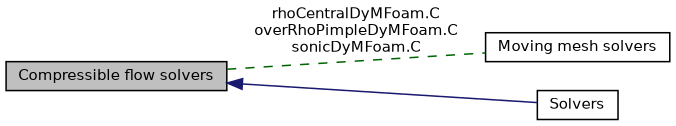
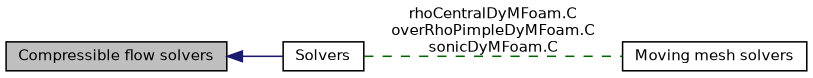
edge "Moving mesh solvers" -- "Compressible flow solvers": now "Moving mesh solvers" -- "Solvers"
